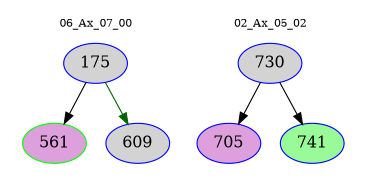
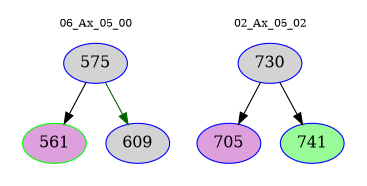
cluster "06_Ax_07_00": label "06_Ax_07_00" -> "06_Ax_05_00"
node "175": label "175" -> "575"
